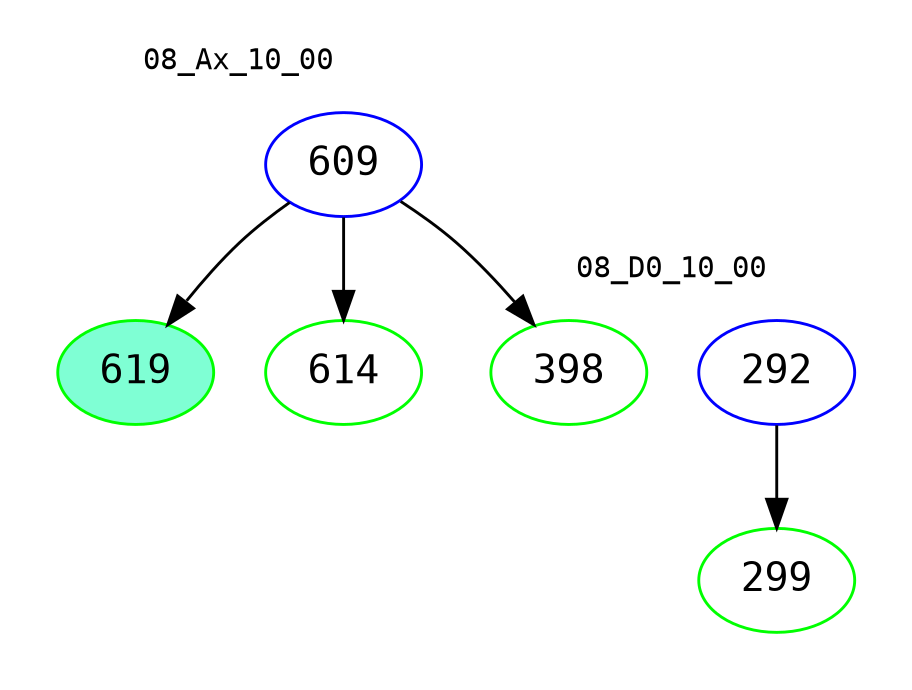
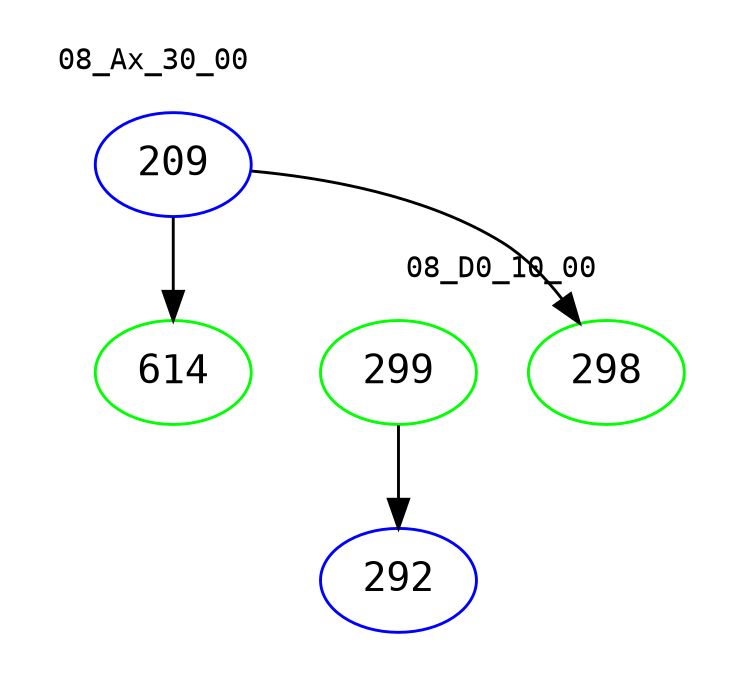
cluster "08_Ax_10_00": label "08_Ax_10_00" -> "08_Ax_30_00"
node "609": label "609" -> "209"
node "619": removed
node "398": label "398" -> "298"
edge "292" -> "299": reversed
